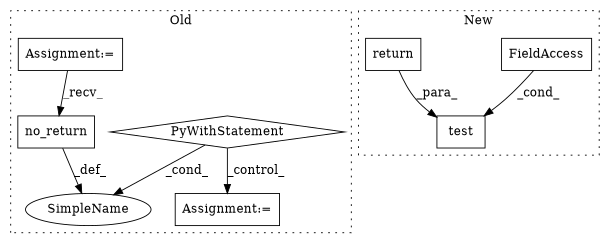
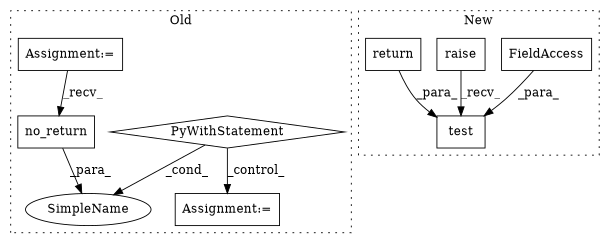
node "raise": added
edge "FieldAccess" -> "test": label "_cond_" -> "_para_"
edge "no_return" -> "SimpleName": label "_def_" -> "_para_"
